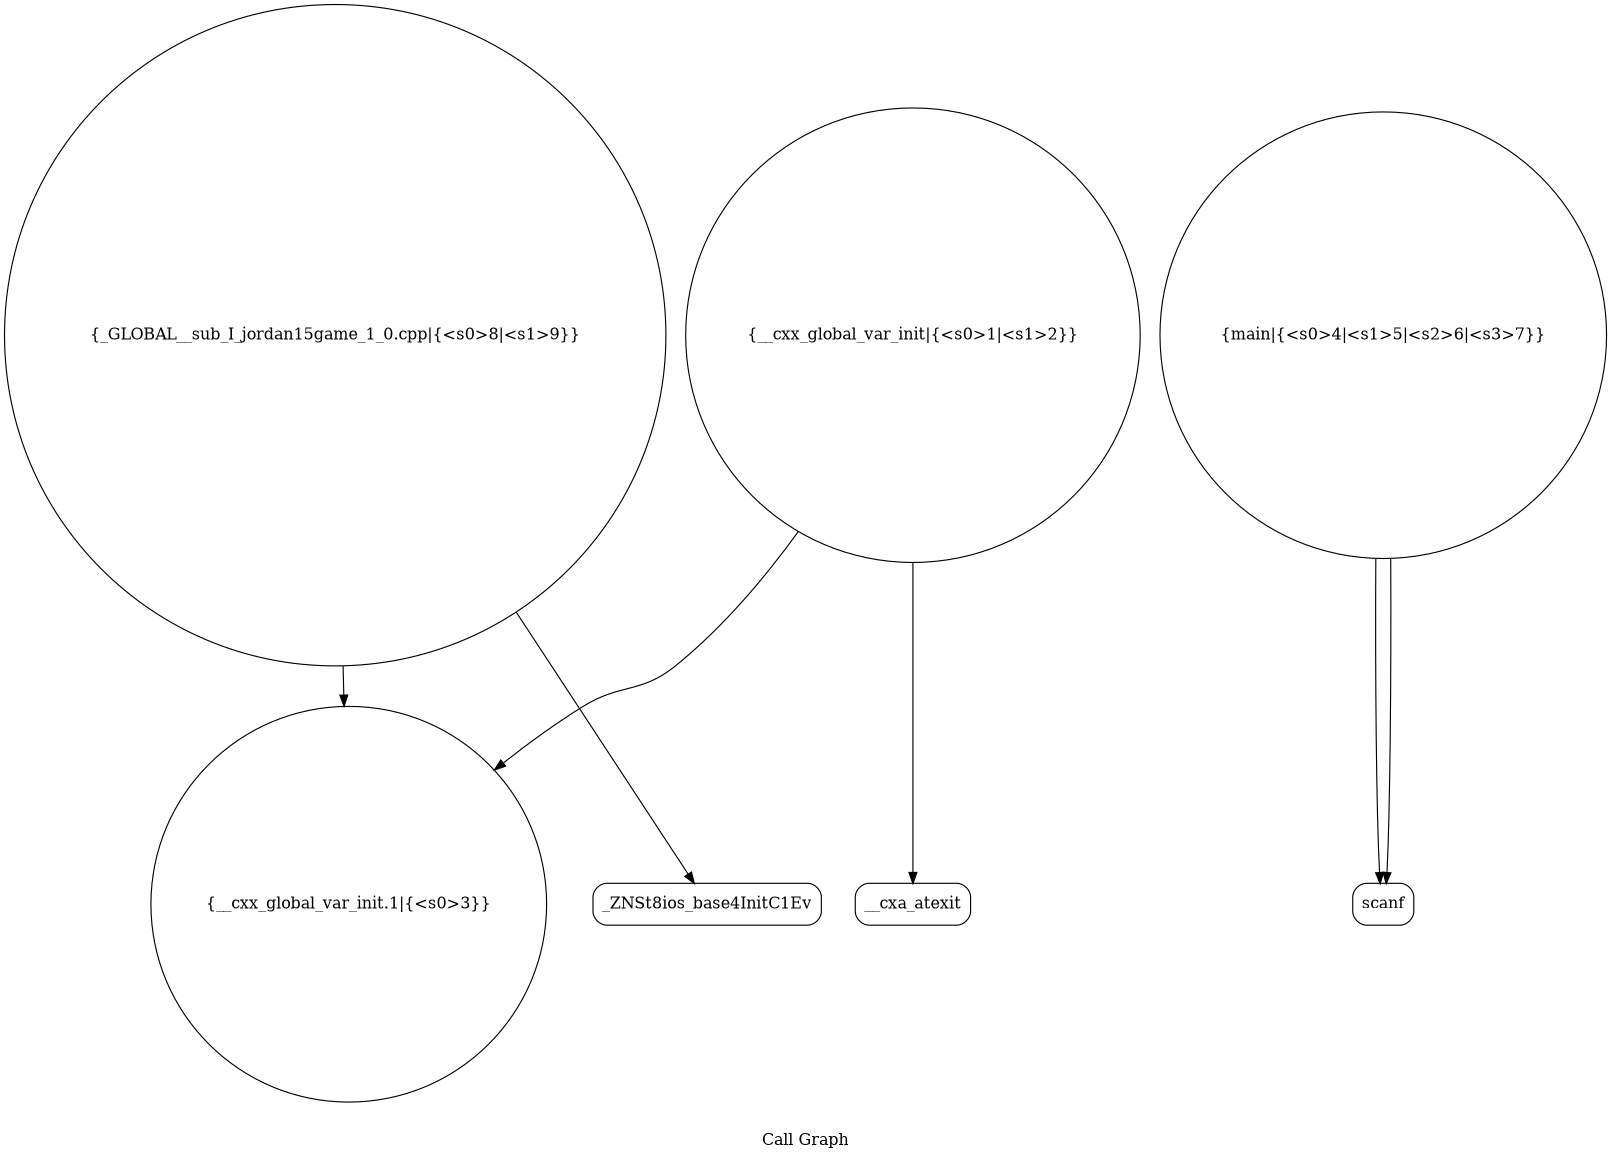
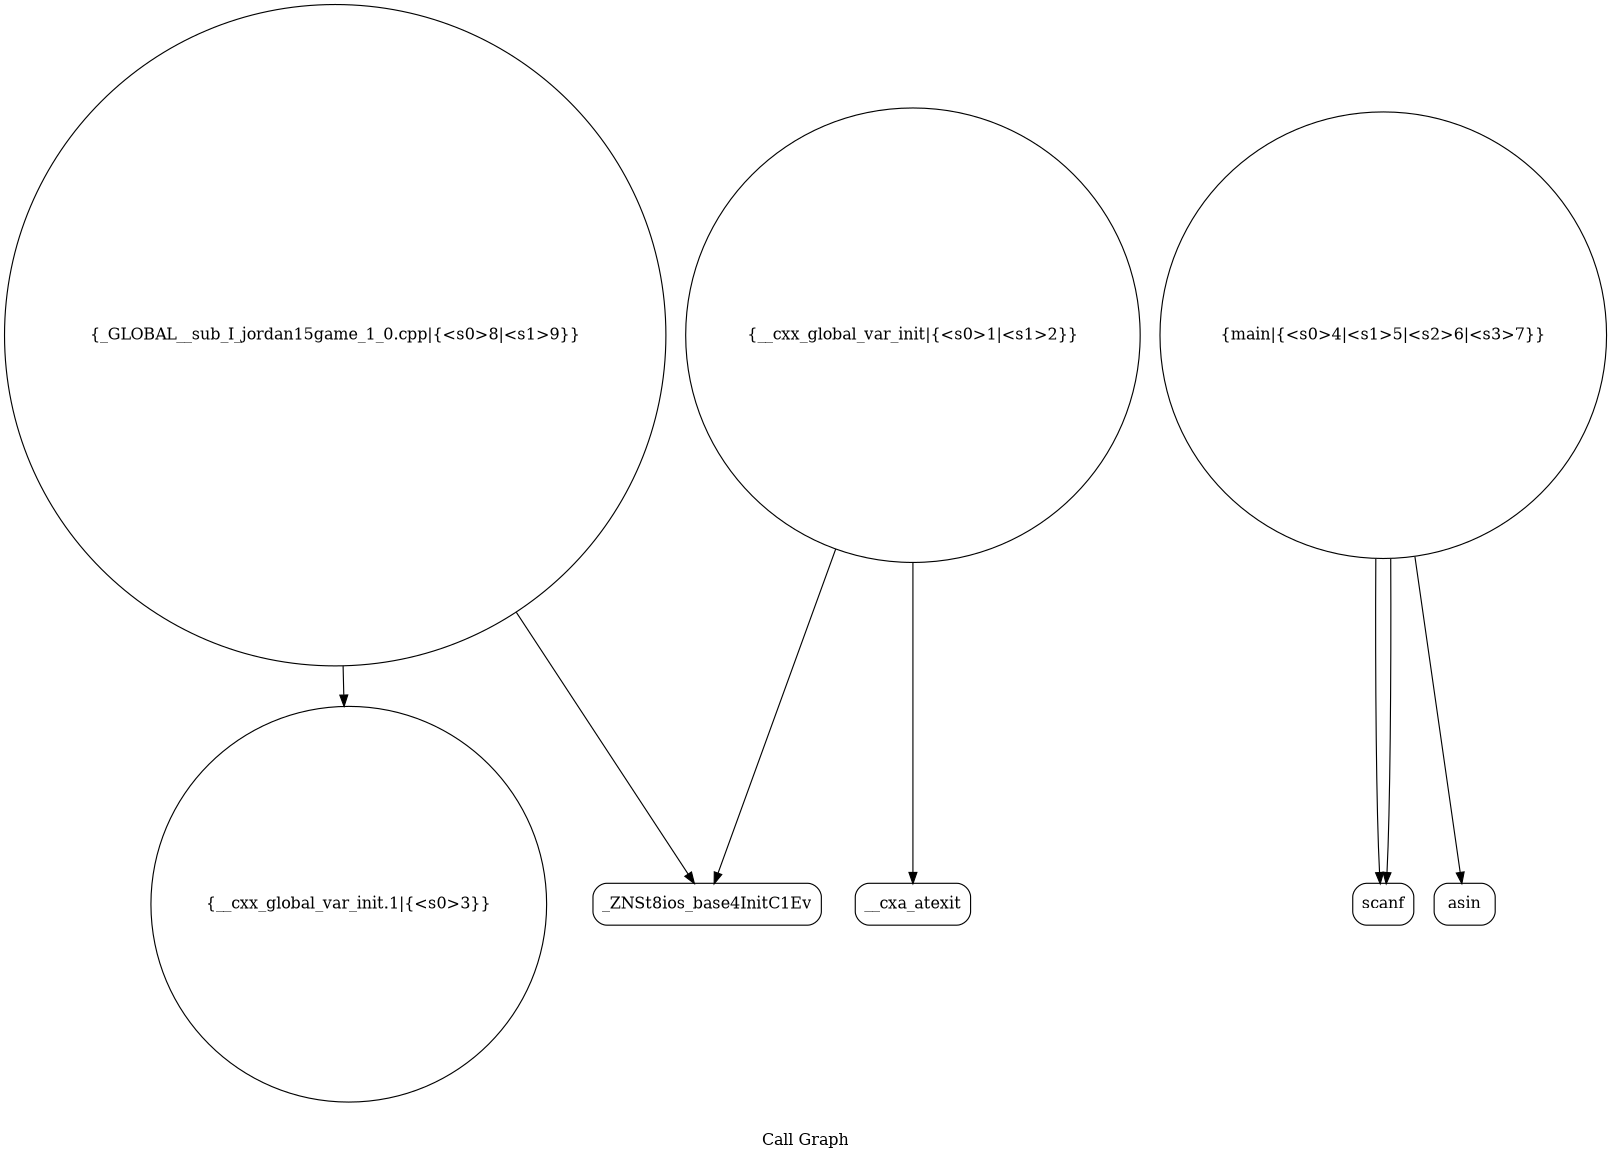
edge "{__cxx_global_var_init|{<s0>1|<s1>2}}" -> "{__cxx_global_var_init.1|{<s0>3}}": now "{__cxx_global_var_init|{<s0>1|<s1>2}}" -> "_ZNSt8ios_base4InitC1Ev"
node "asin": added
